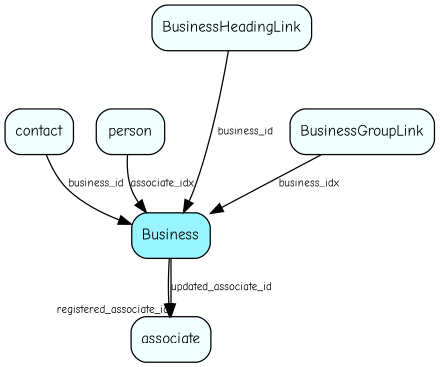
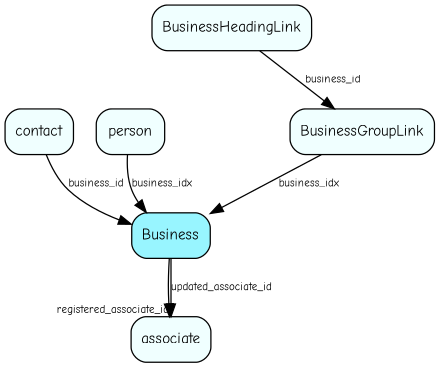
edge "BusinessHeadingLink" -> "Business": now "BusinessHeadingLink" -> "BusinessGroupLink"
edge "person" -> "Business": label "associate_idx" -> "business_idx"
